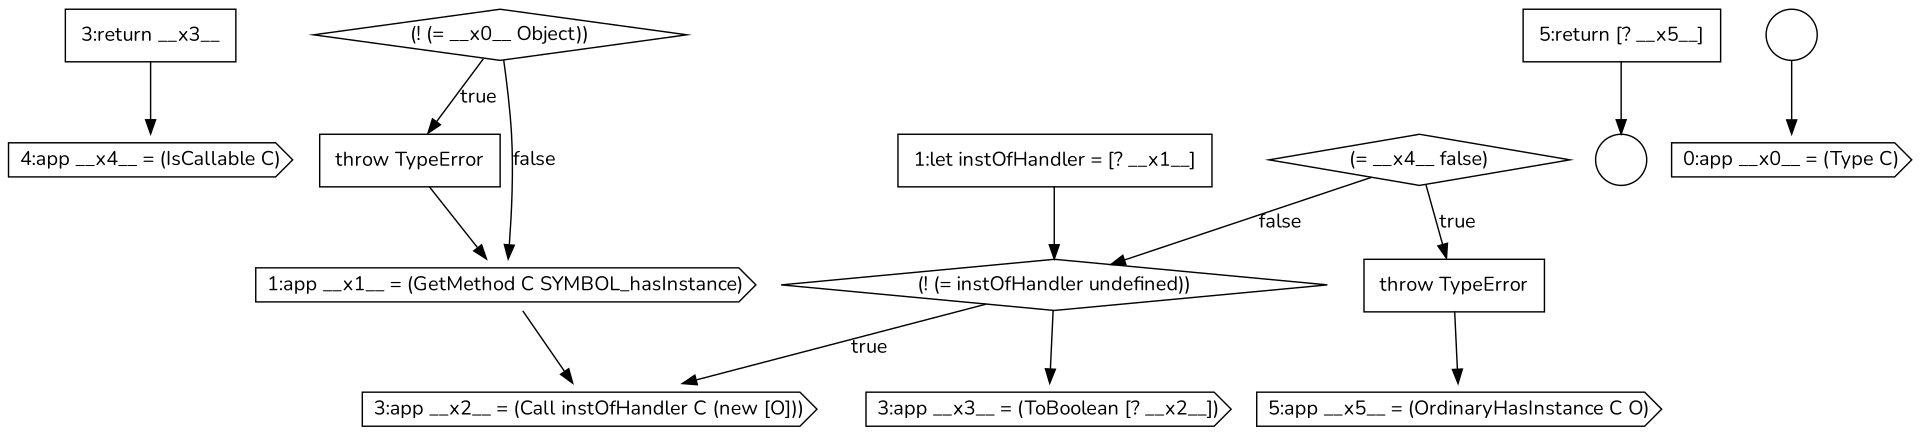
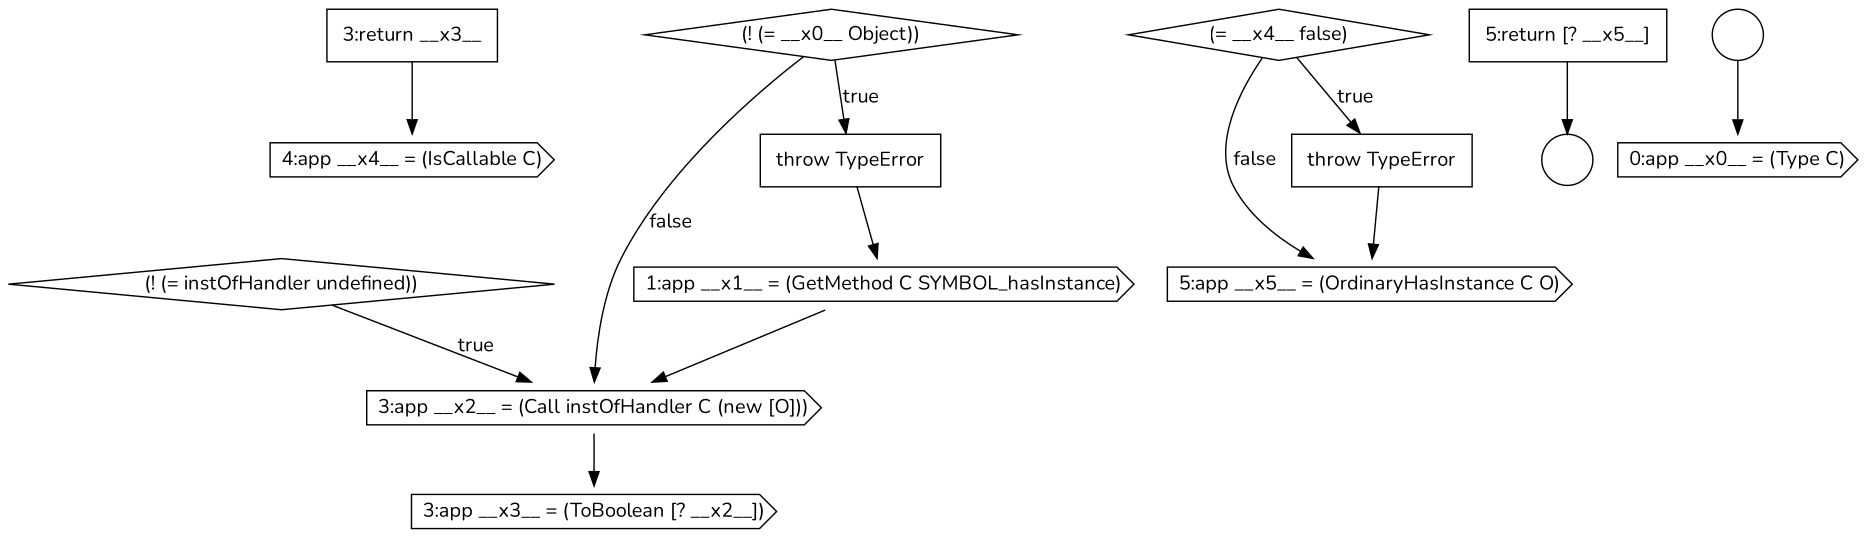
edge "(! (= __x0__ Object))" -> "1:app __x1__ = (GetMethod C SYMBOL_hasInstance)": now "(! (= __x0__ Object))" -> "3:app __x2__ = (Call instOfHandler C (new [O]))"
node "1:let instOfHandler = [? __x1__]": removed
edge "(= __x4__ false)" -> "(! (= instOfHandler undefined))": now "(= __x4__ false)" -> "5:app __x5__ = (OrdinaryHasInstance C O)"
edge "(! (= instOfHandler undefined))" -> "3:app __x3__ = (ToBoolean [? __x2__])": now "3:app __x2__ = (Call instOfHandler C (new [O]))" -> "3:app __x3__ = (ToBoolean [? __x2__])"
